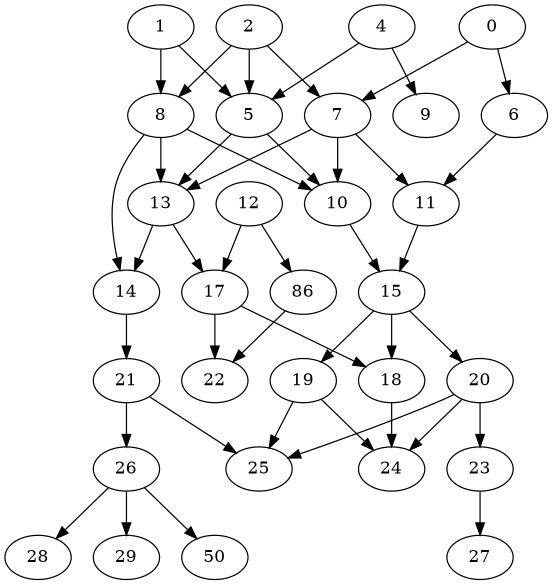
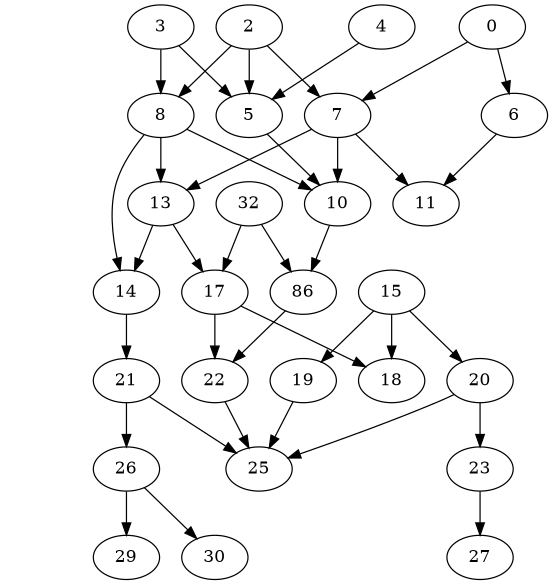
node "1": label "1" -> "3"
node "9": removed
edge "5" -> "13": removed
node "12": label "12" -> "32"
edge "11" -> "15": removed
edge "10" -> "15": now "10" -> "86"
edge "22" -> "25": added
node "24": removed
node "28": removed
node "50": label "50" -> "30"
